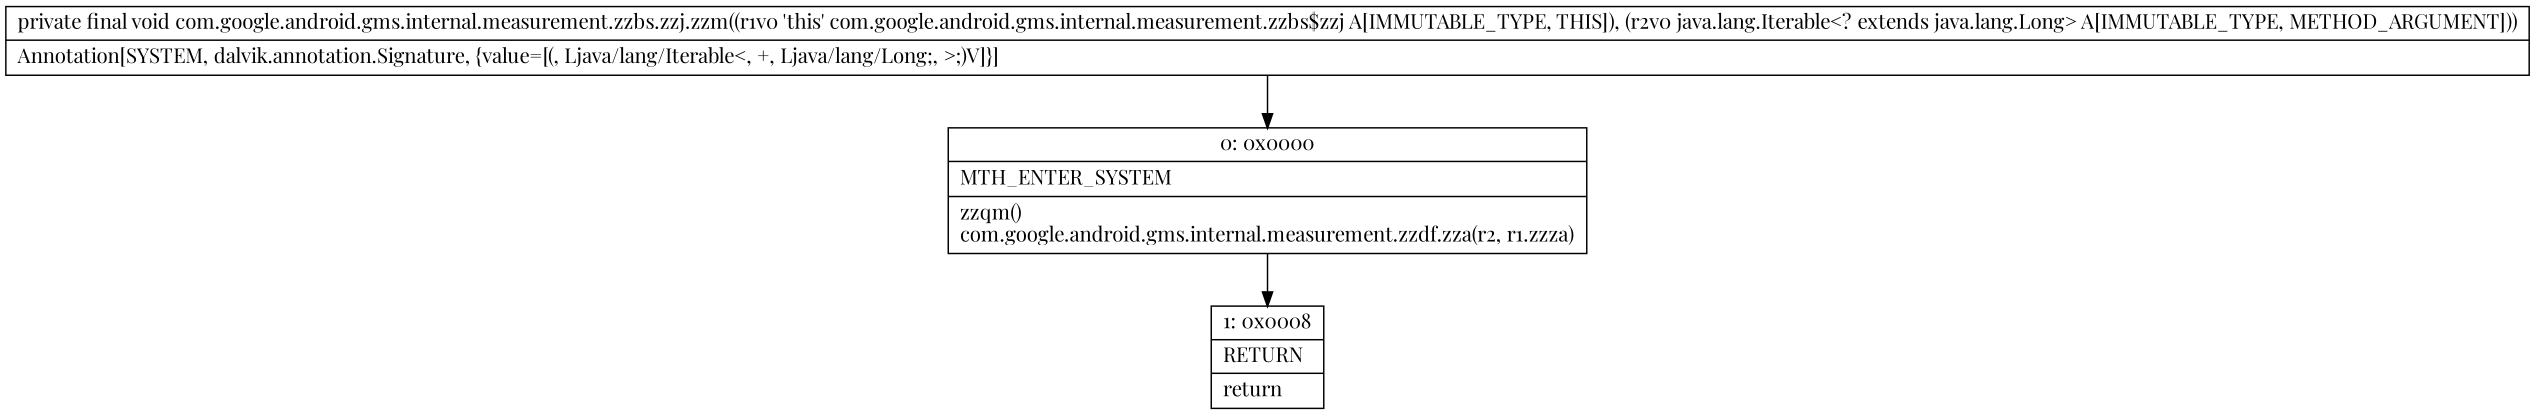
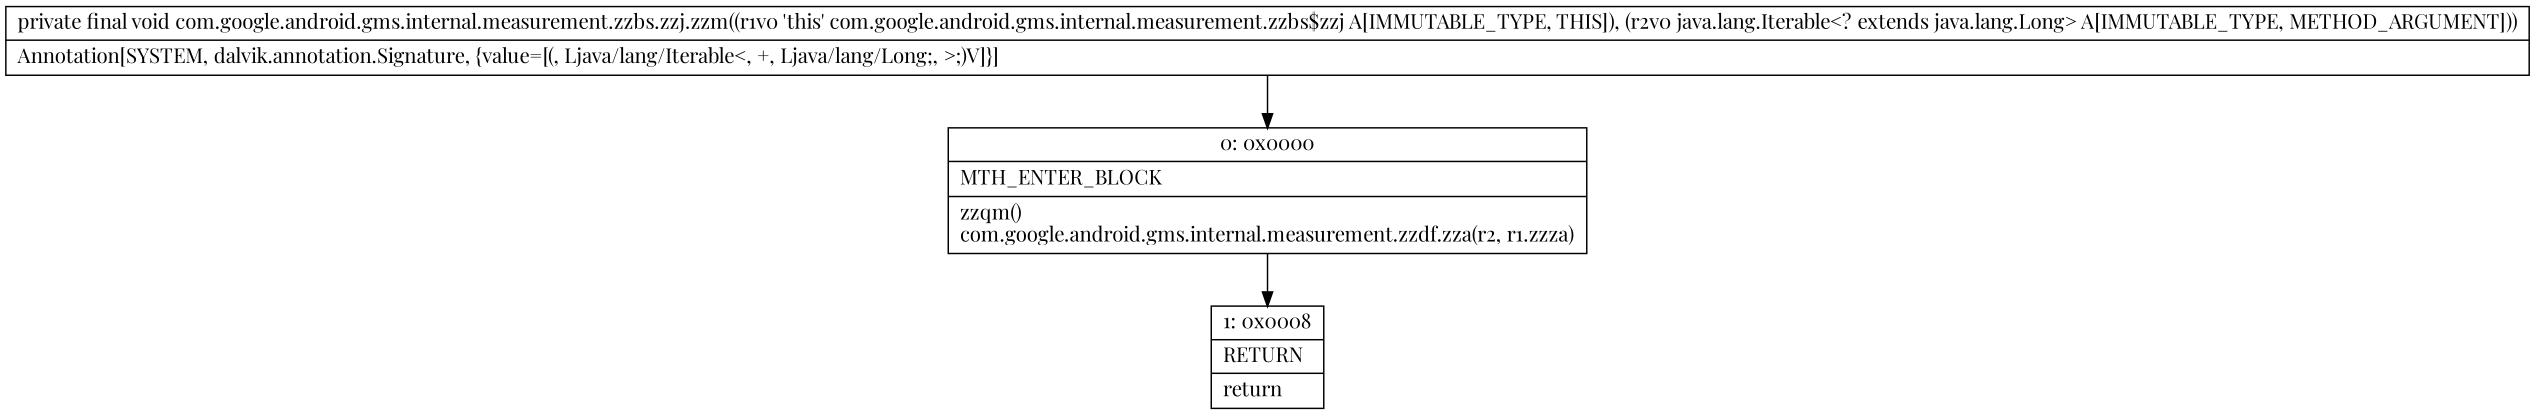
node "0: 0x0000": text "MTH_ENTER_SYSTEM" -> "MTH_ENTER_BLOCK"
